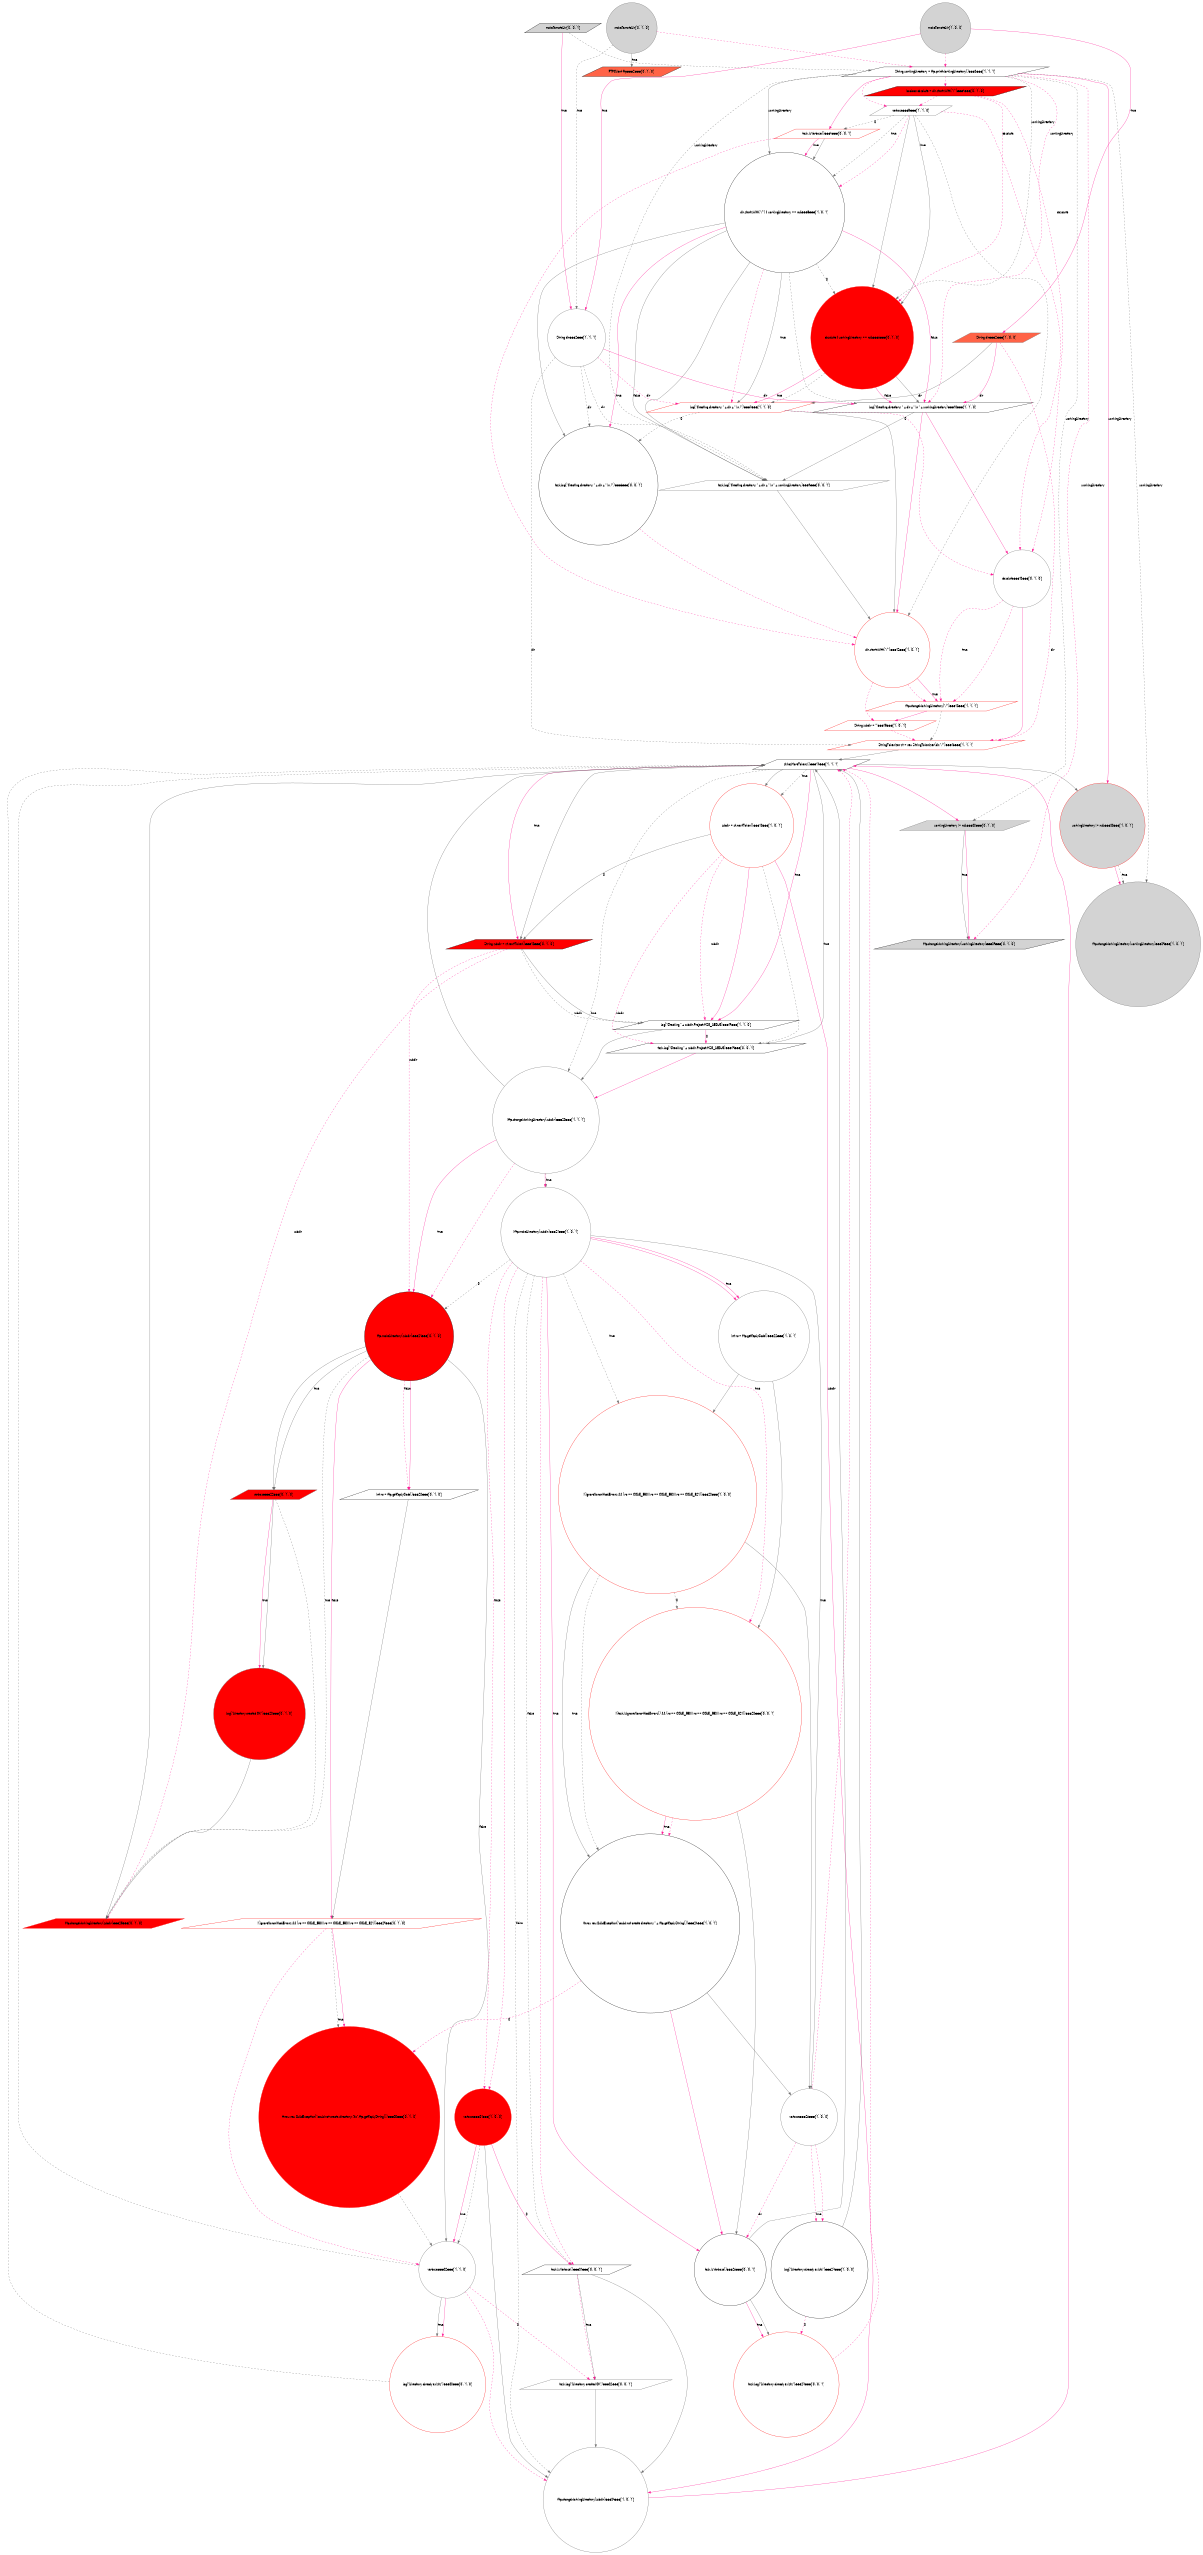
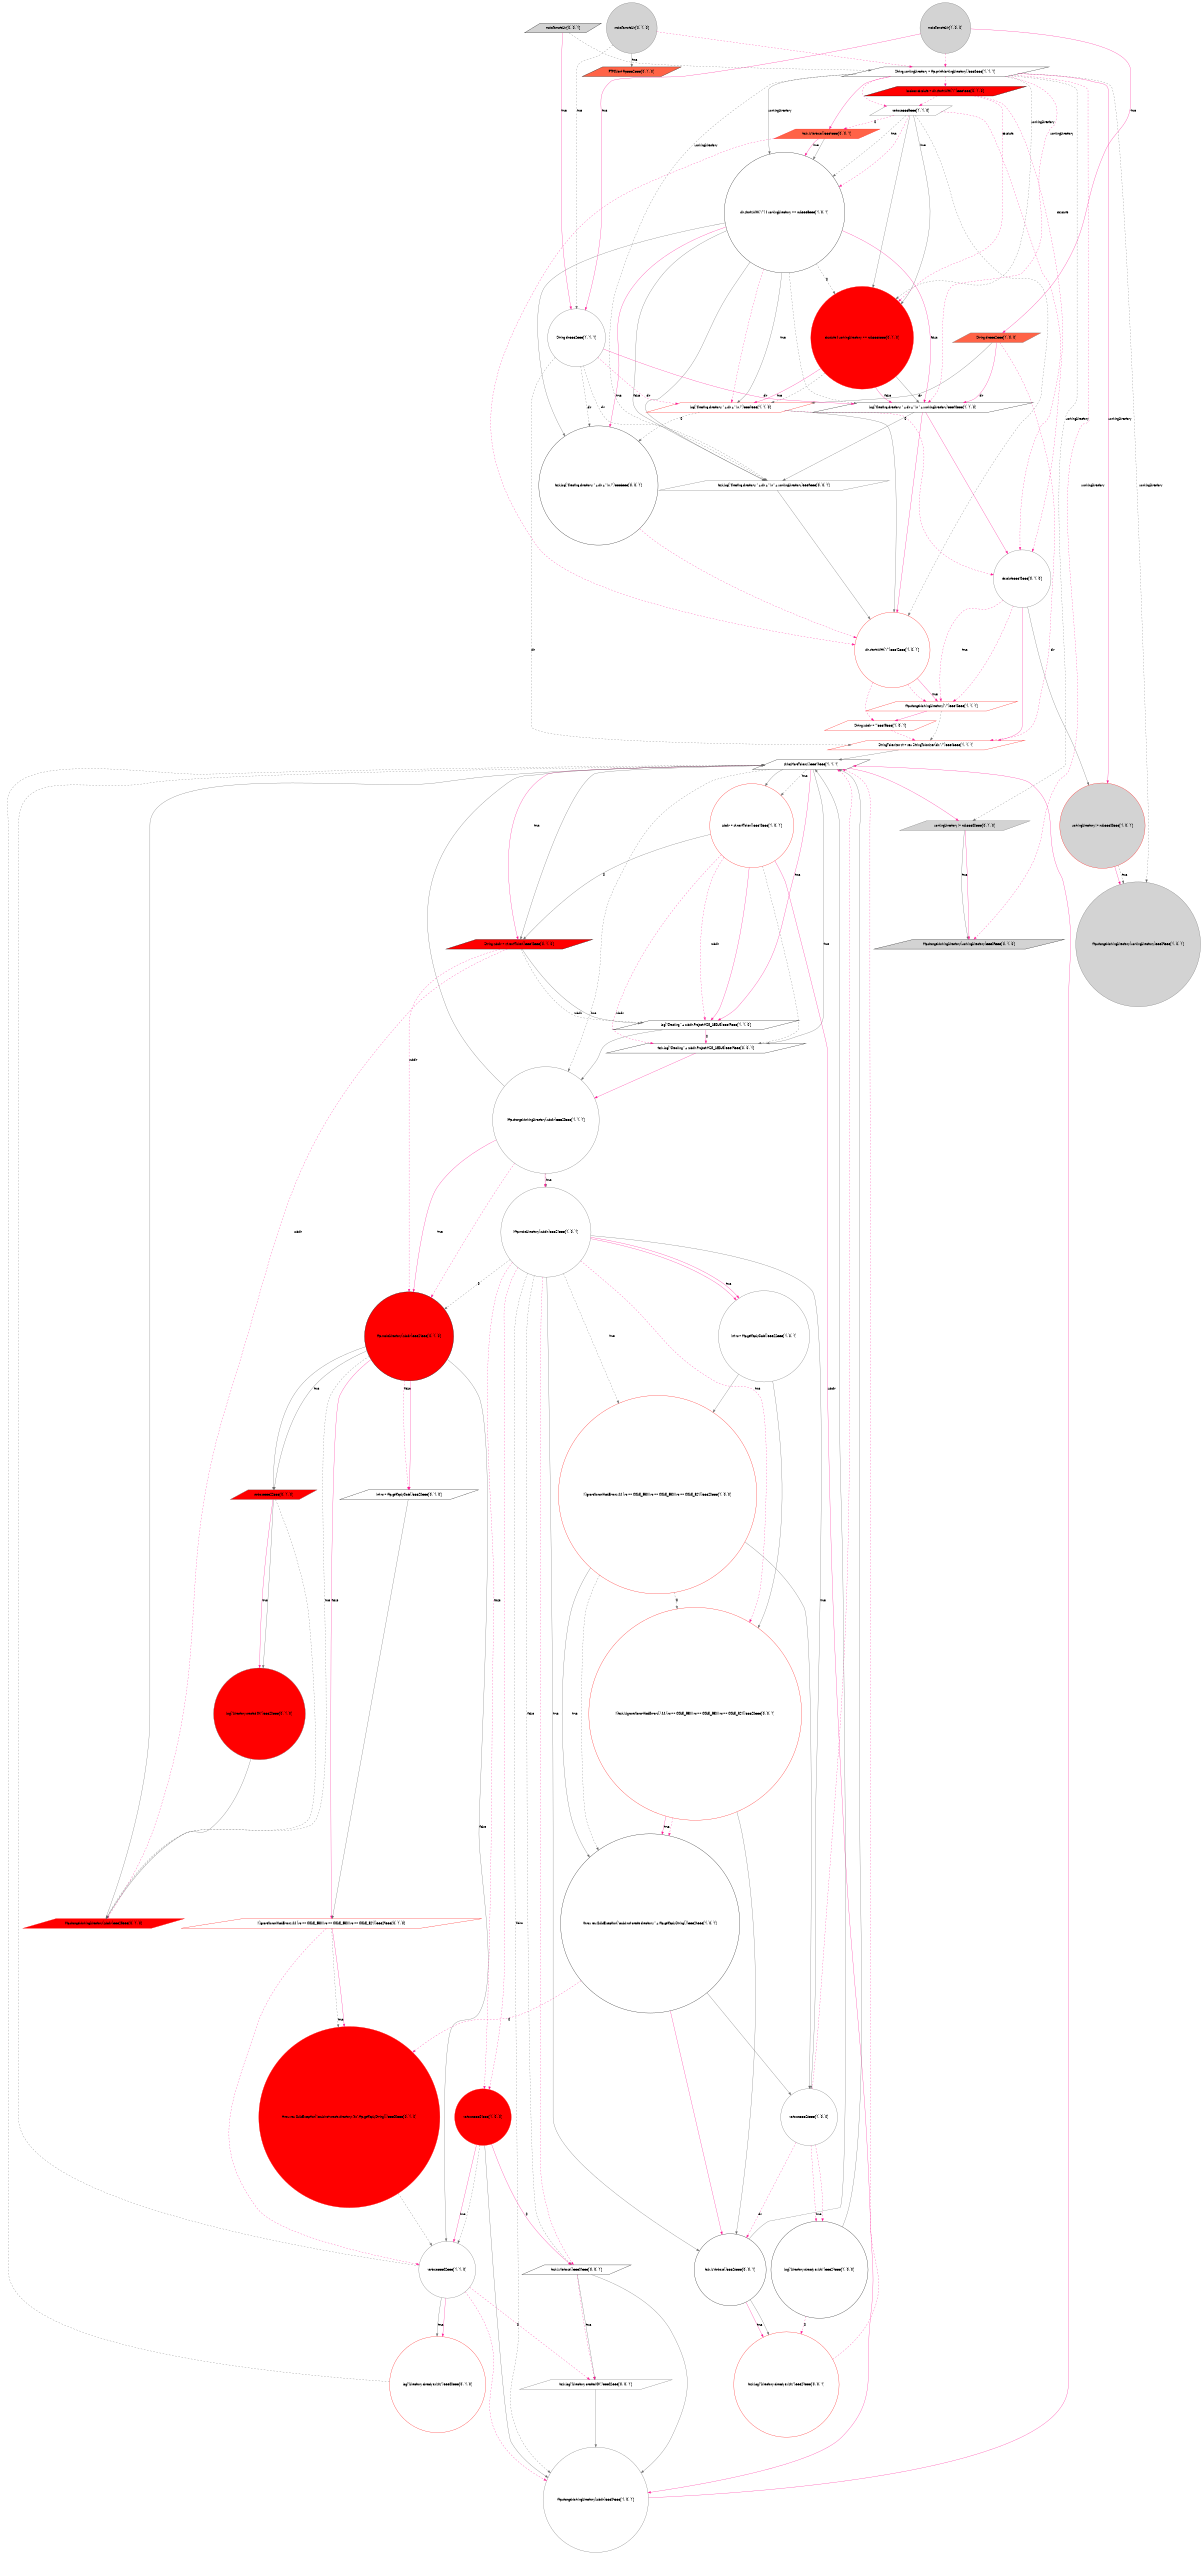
edge "verbose@@@5@@@['1', '1', '0']" -> "task.isVerbose()@@@4@@@['0', '0', '1']": color gray40 -> deeppink
node "task.isVerbose()@@@4@@@['0', '0', '1']": fillcolor white -> tomato
edge "st.hasMoreTokens()@@@17@@@['1', '1', '1']" -> "workingDirectory != null@@@38@@@['1', '0', '1']": now "absolute@@@13@@@['0', '1', '0']" -> "workingDirectory != null@@@38@@@['1', '0', '1']"
edge "!ftp.makeDirectory(subdir)@@@21@@@['1', '0', '1']" -> "task.isVerbose()@@@26@@@['0', '0', '1']": color deeppink -> gray40
